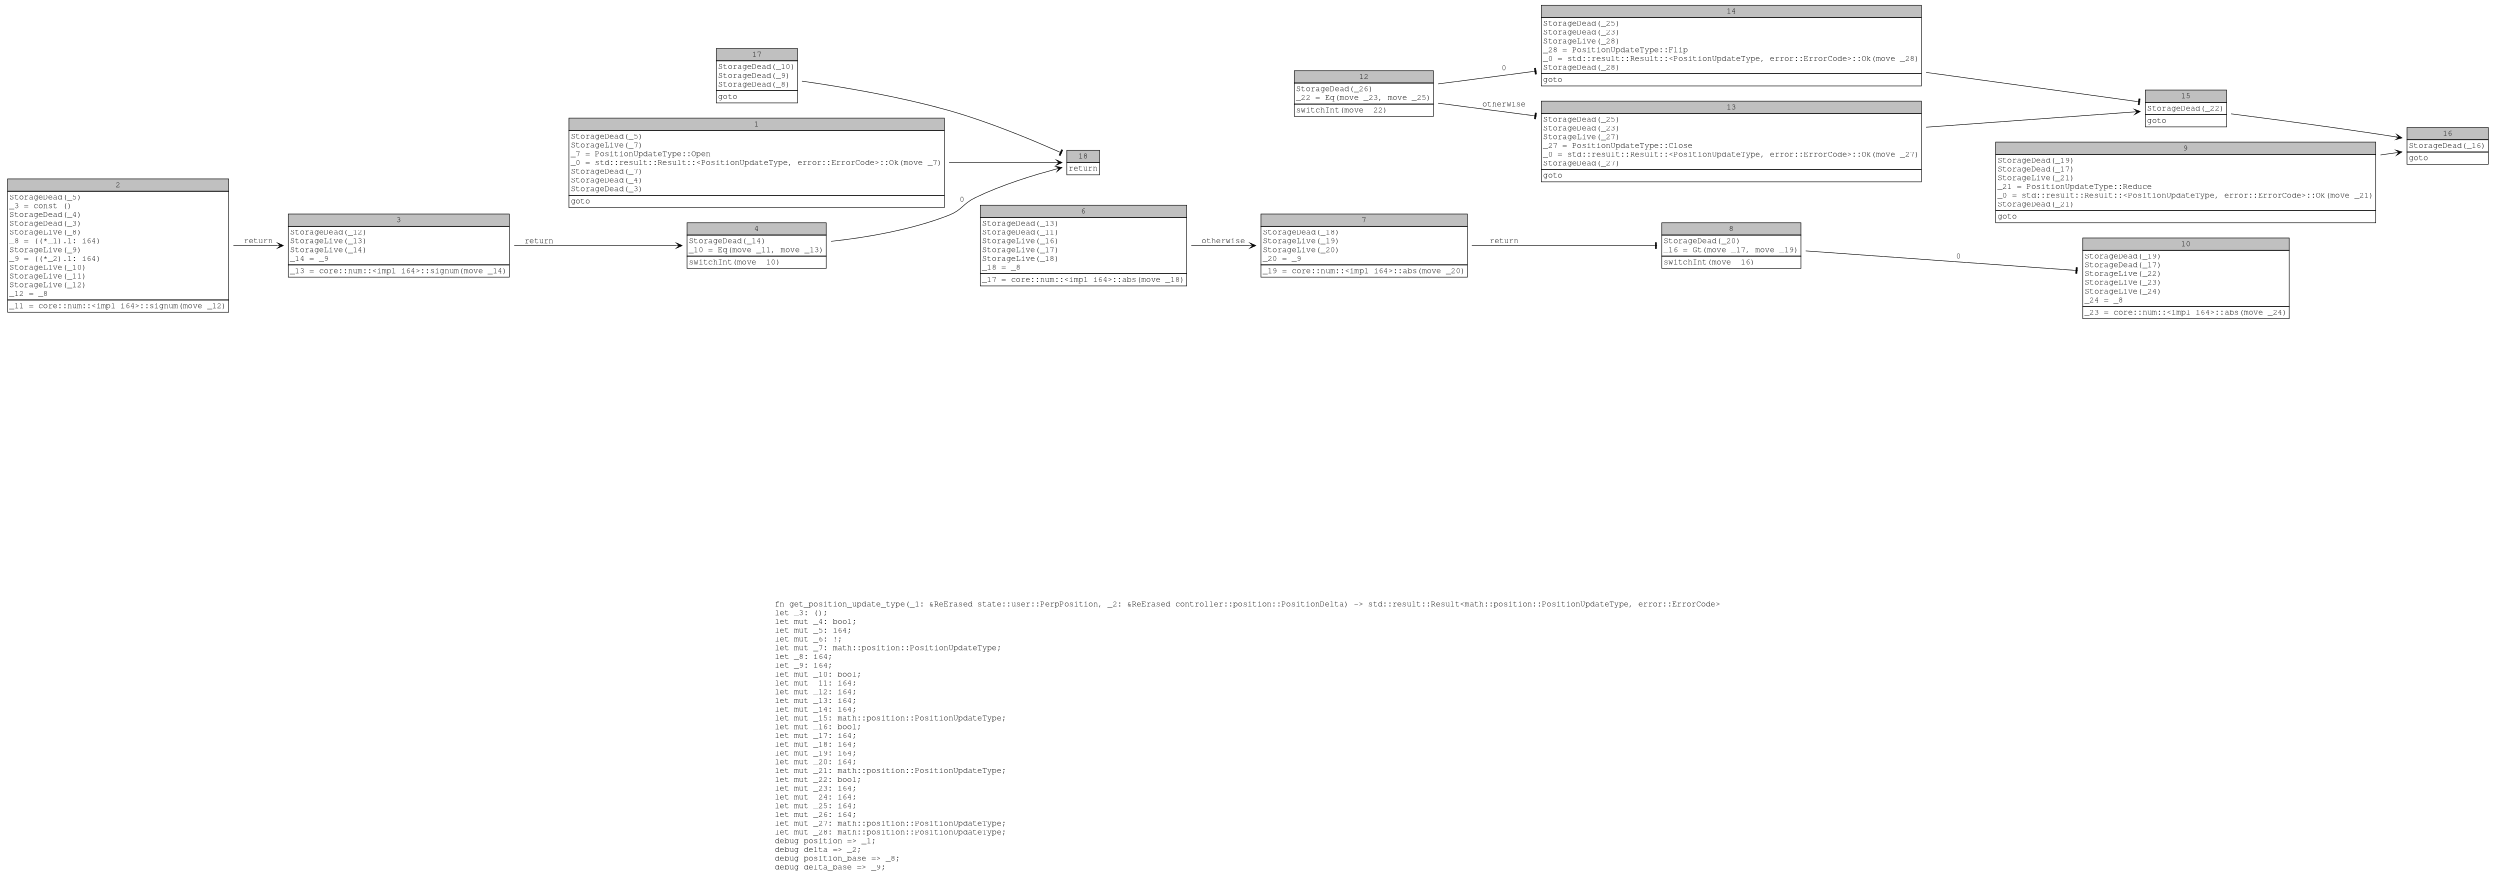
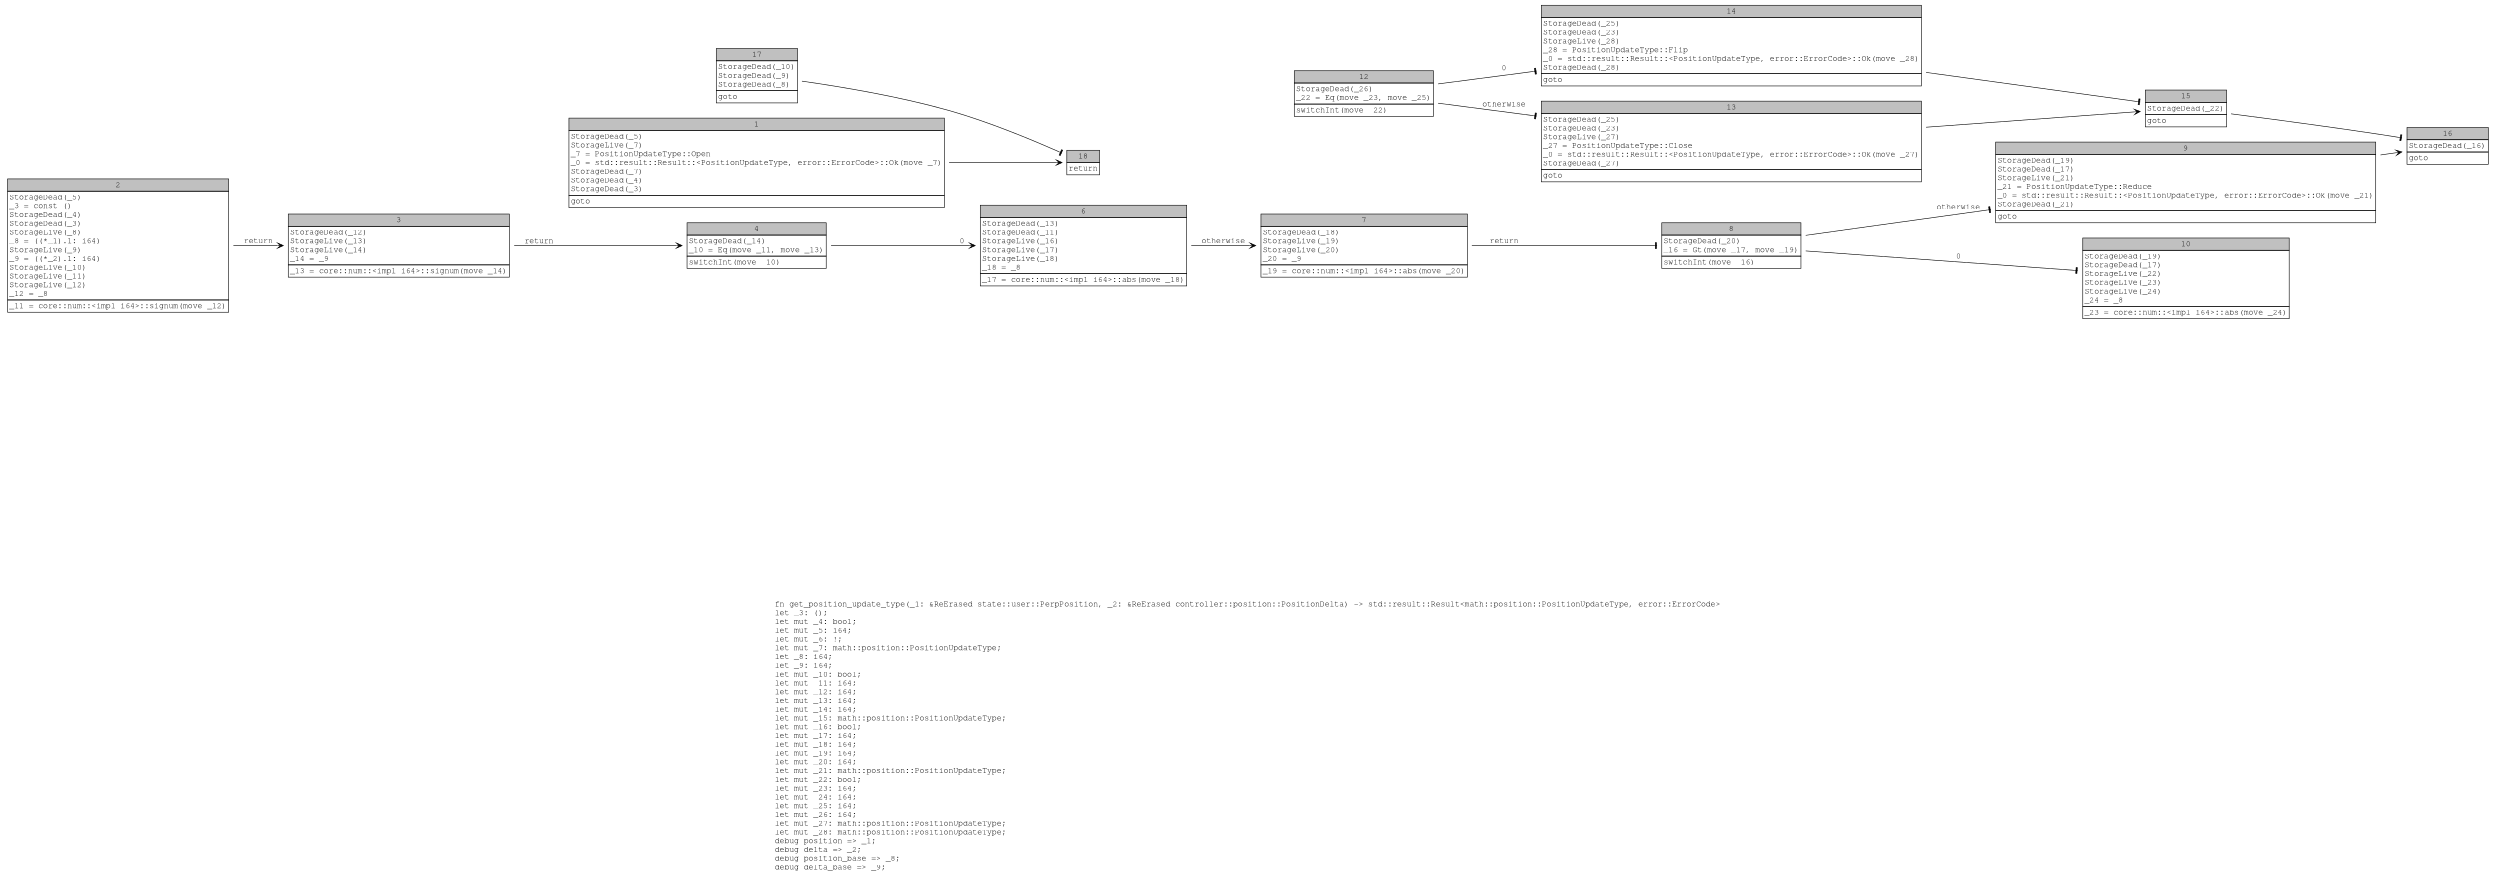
edge "15" -> "16": arrowhead vee -> tee
edge "4" -> "18": now "4" -> "6"
edge "8" -> "9": added, label "otherwise"
